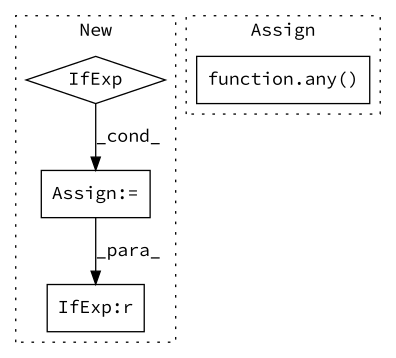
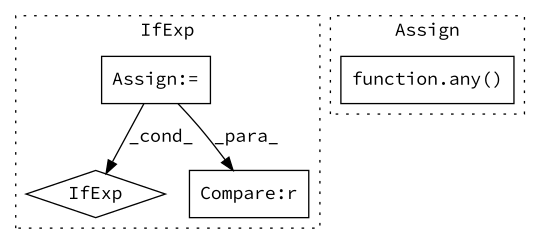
cluster "New": label "New" -> "IfExp"
edge "IfExp" -> "Assign:=": reversed
node "IfExp:r": label "IfExp:r" -> "Compare:r"
